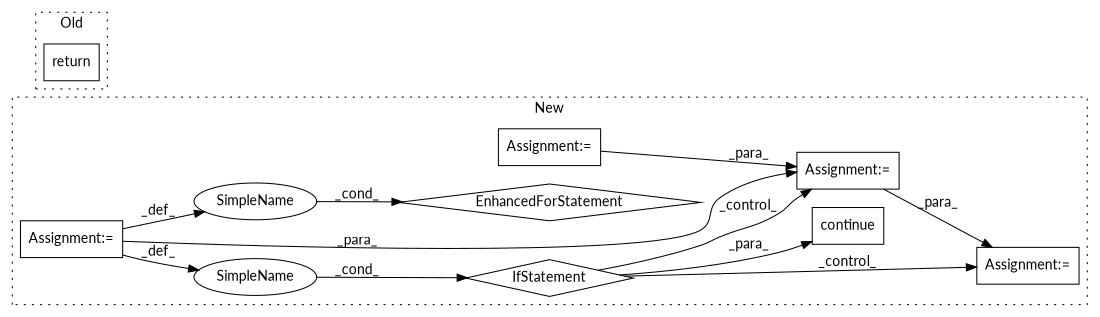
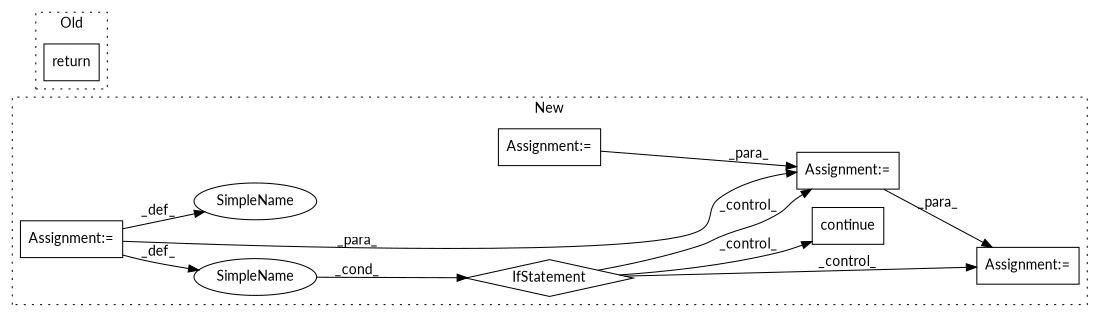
node "EnhancedForStatement": removed
edge "IfStatement" -> "continue": label "_para_" -> "_control_"
